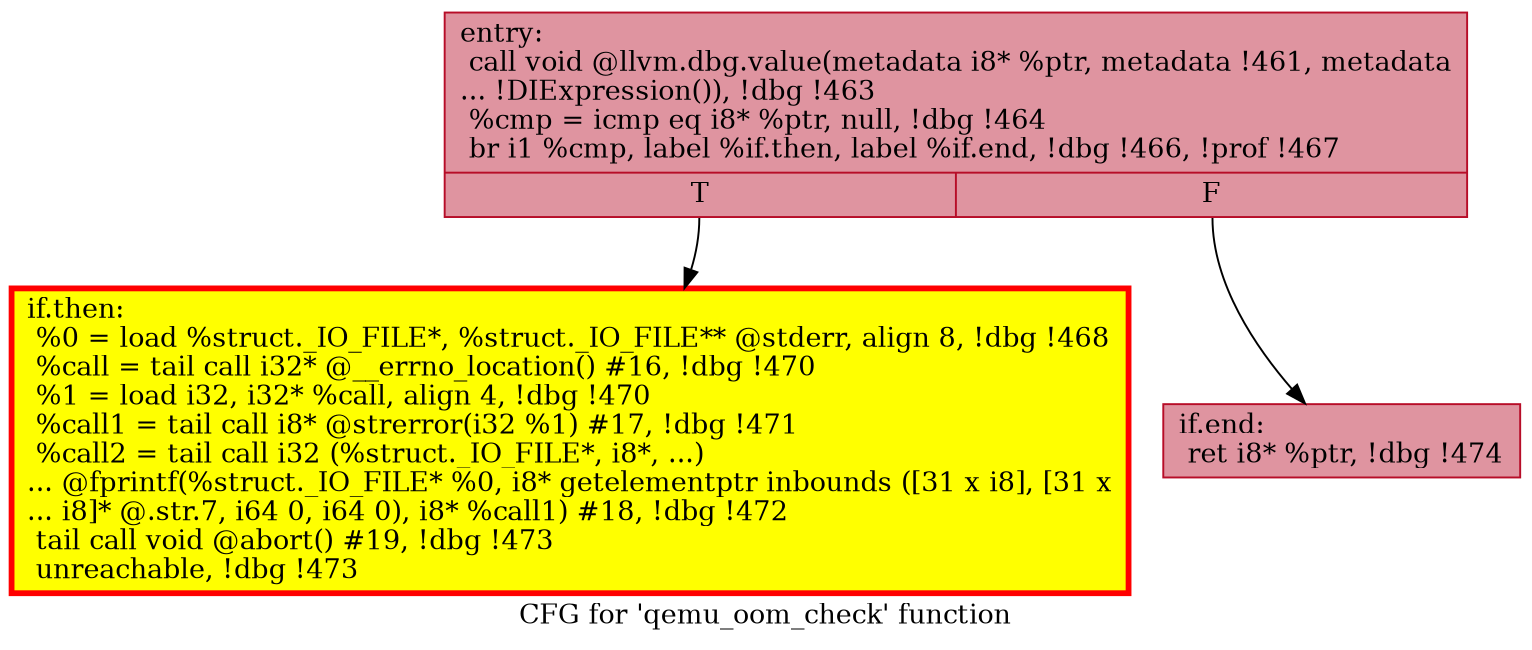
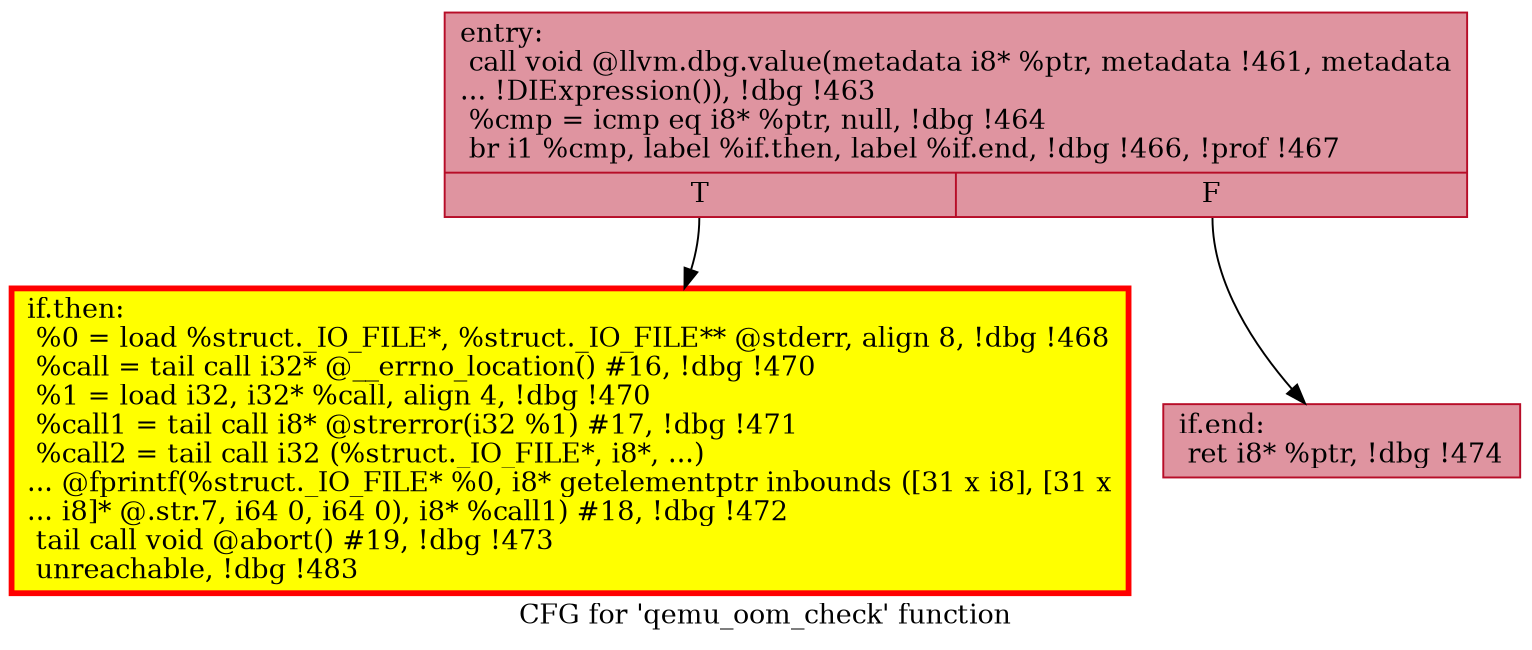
node "if.then:": text "unreachable, !dbg !473" -> "unreachable, !dbg !483"
